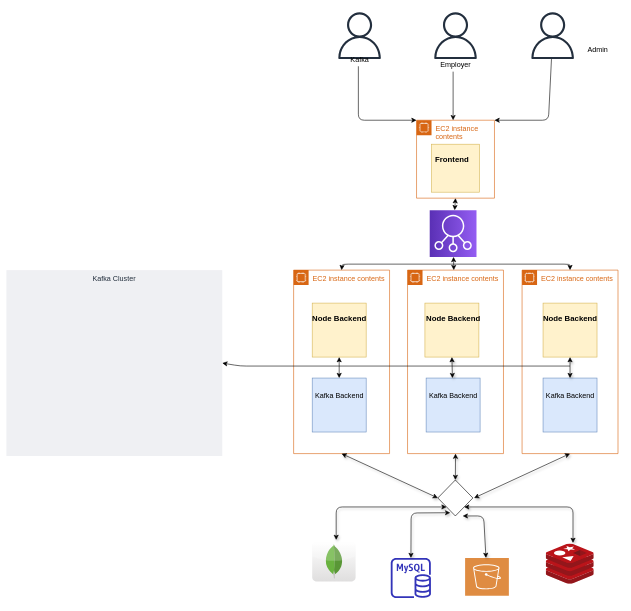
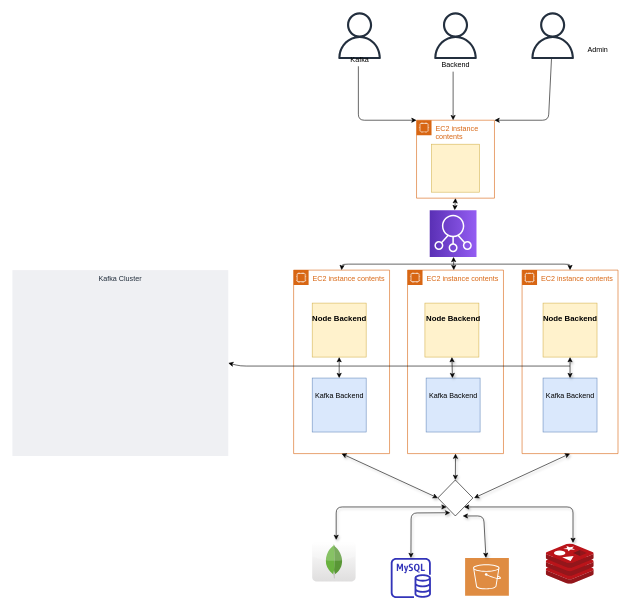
node "Employer": label "Employer" -> "Backend"
node "Frontend": removed
node "Kafka Cluster": moved (114, 363) -> (120, 363)
